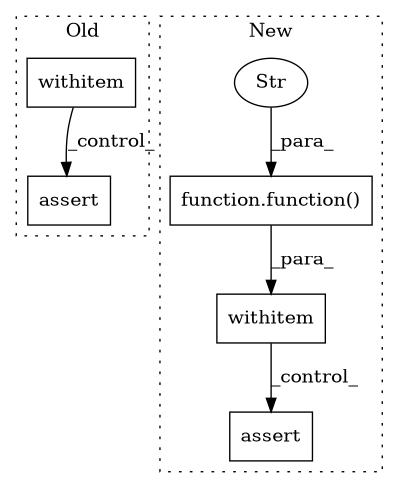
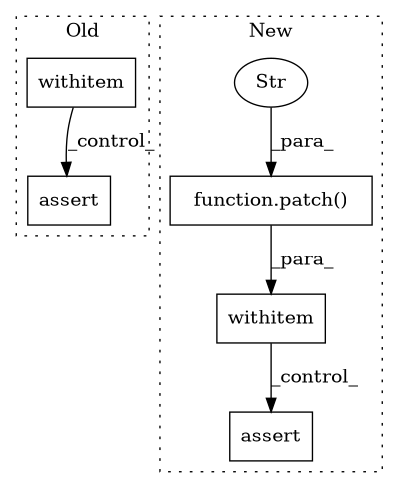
node "function.function()": label "function.function()" -> "function.patch()"
